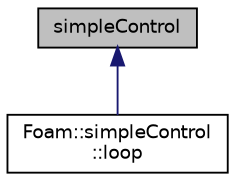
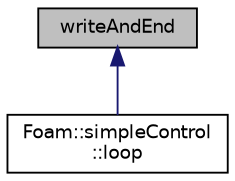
node "simpleControl": label "simpleControl" -> "writeAndEnd"
